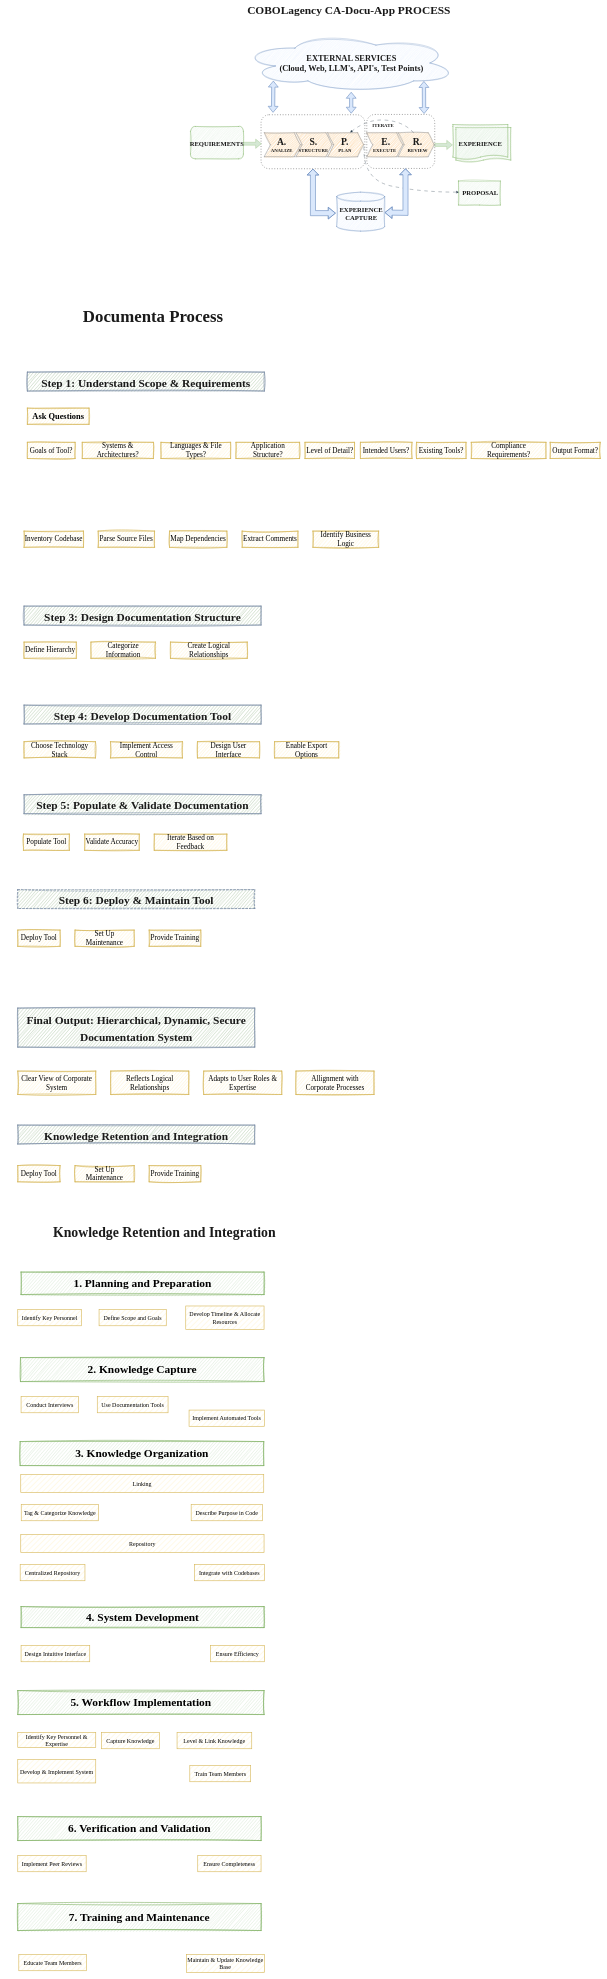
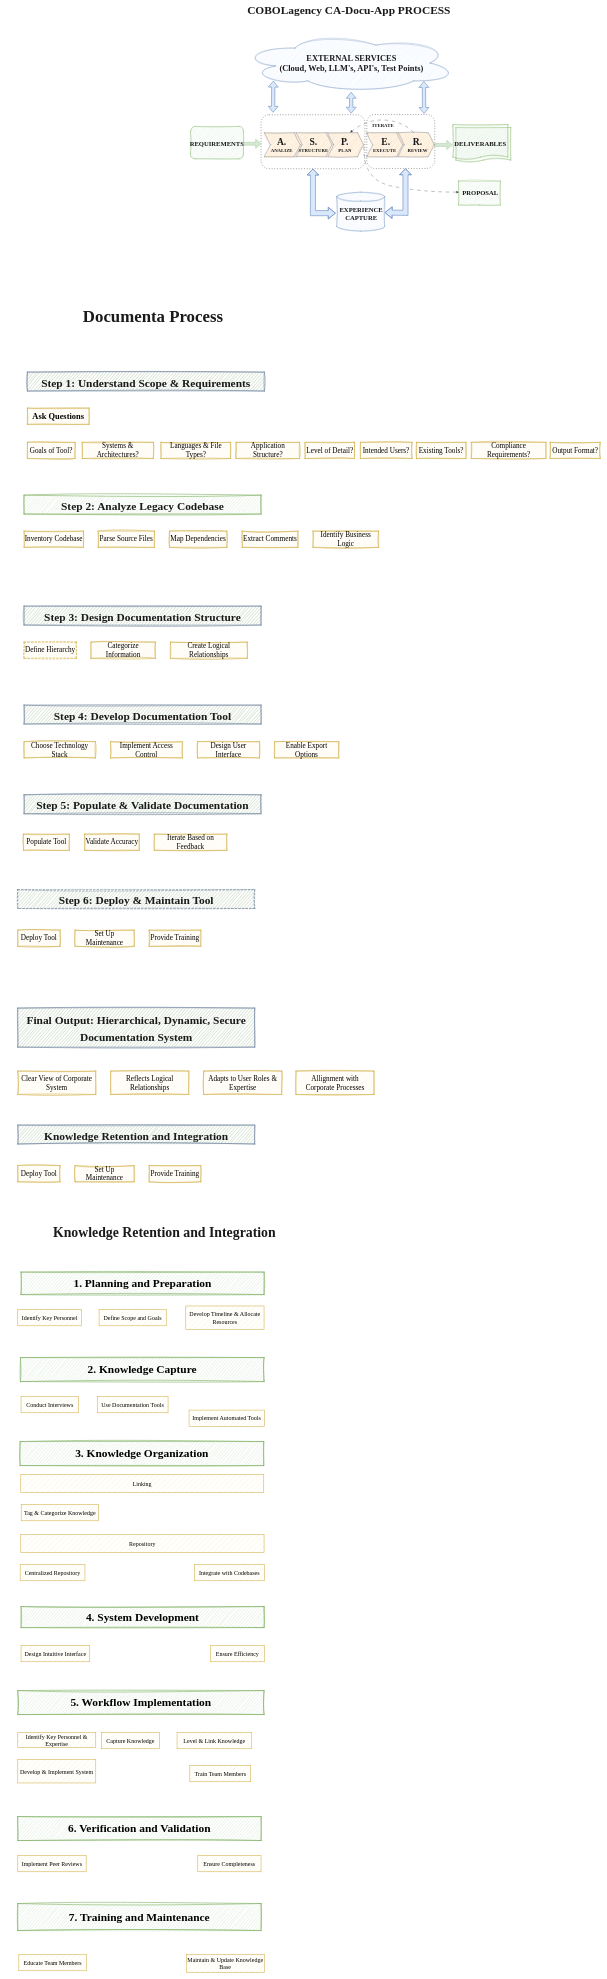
node "EXPERIENCE": label "EXPERIENCE" -> "DELIVERABLES"
node "Step 2: Analyze Legacy Codebase": added
node "Define Hierarchy": style solid -> dashed
node "Describe Purpose in Code": removed
